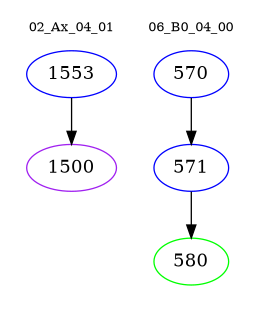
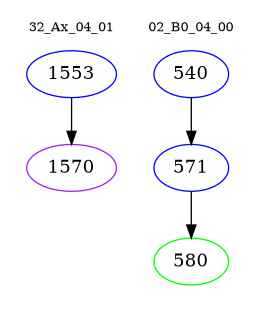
cluster "02_Ax_04_01": label "02_Ax_04_01" -> "32_Ax_04_01"
cluster "06_B0_04_00": label "06_B0_04_00" -> "02_B0_04_00"
node "570": label "570" -> "540"
node "1500": label "1500" -> "1570"
